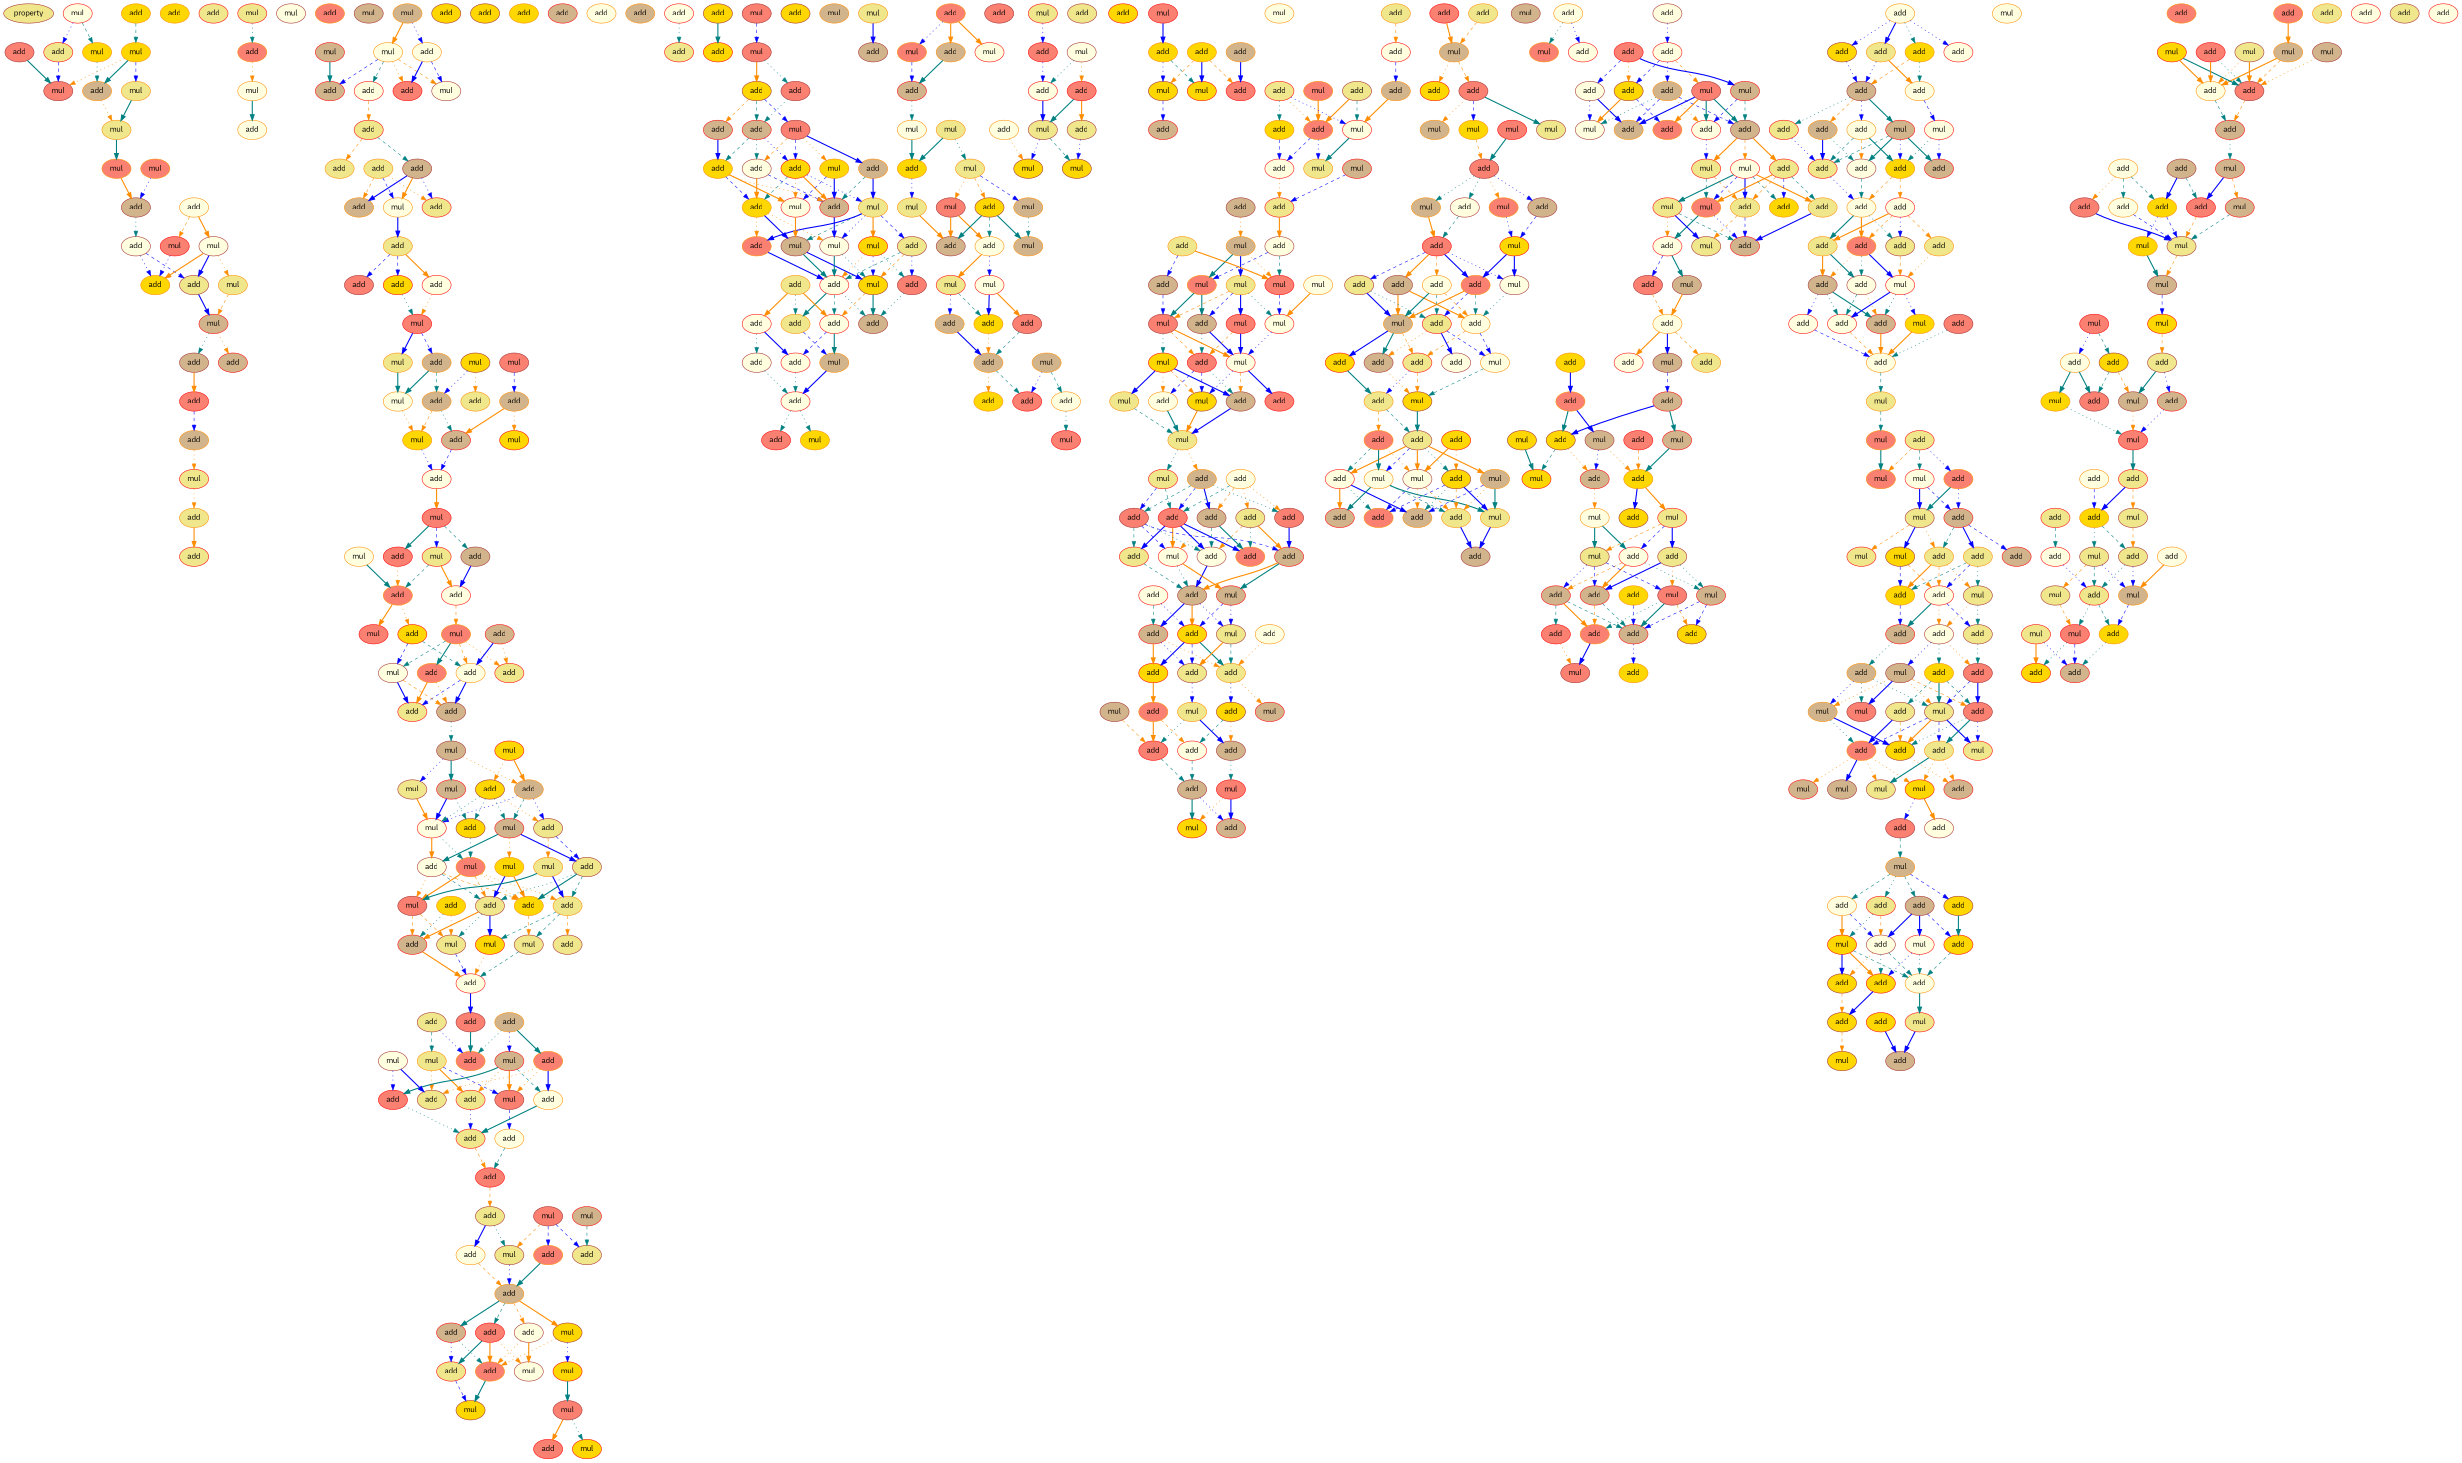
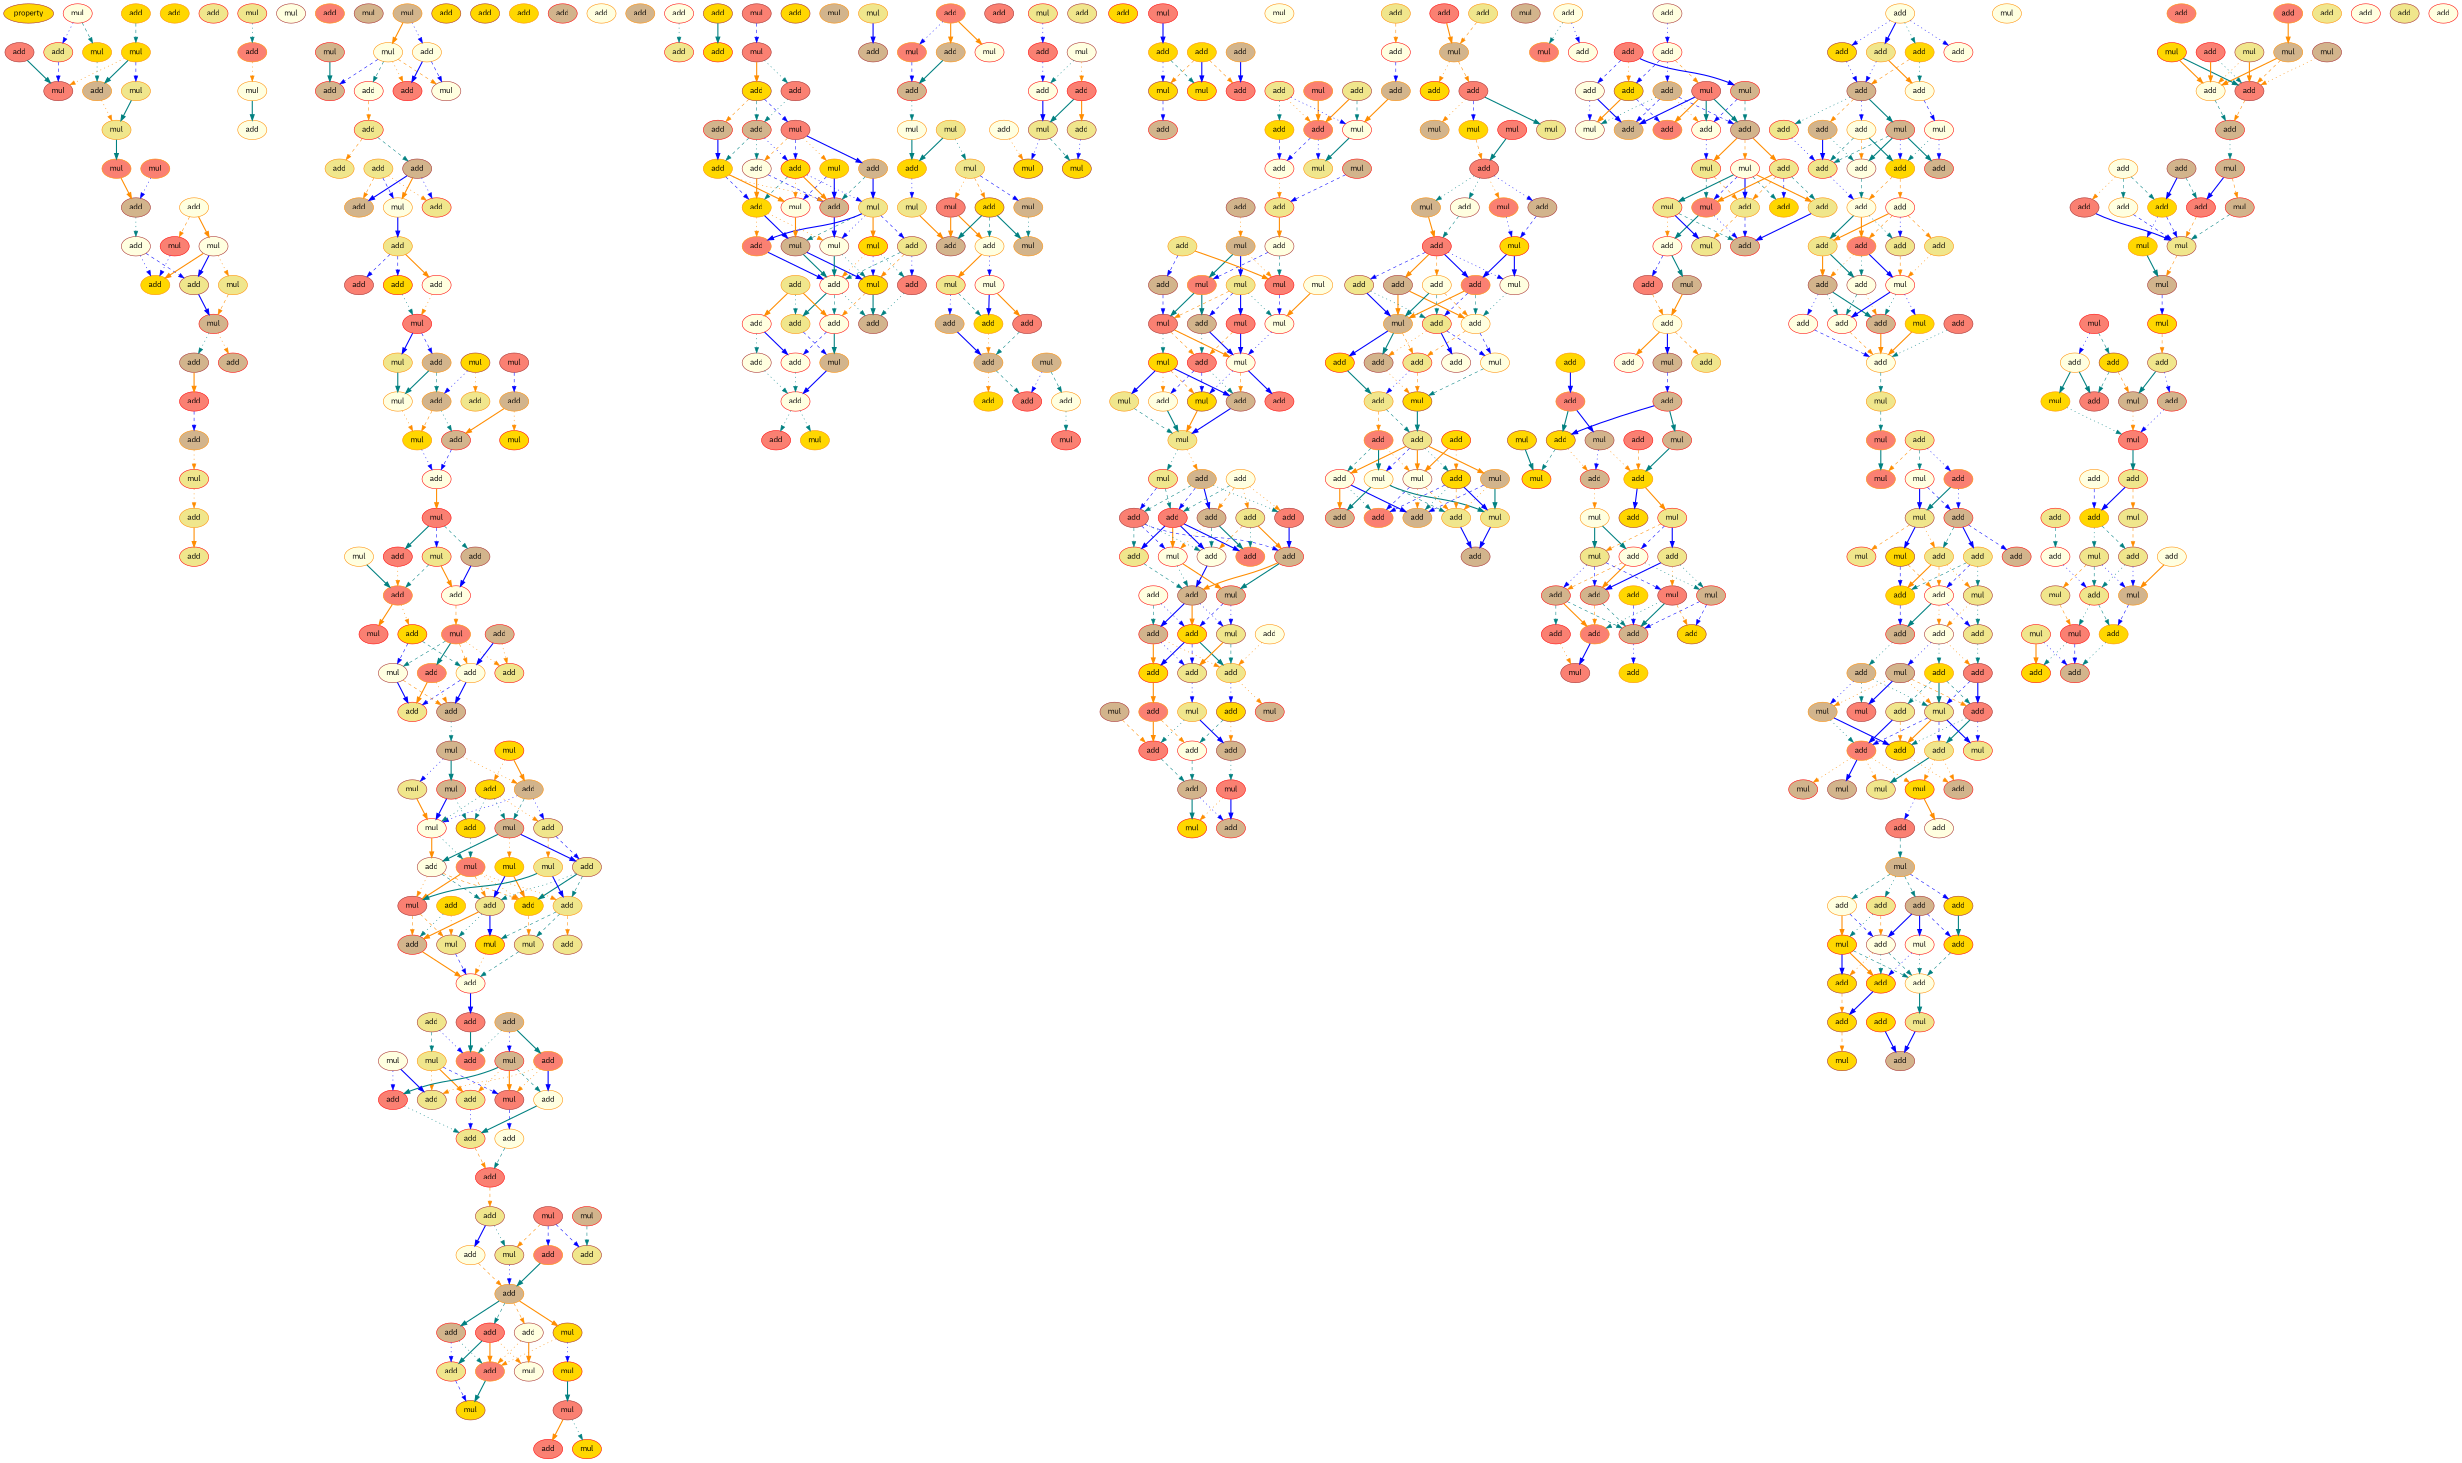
node "property": fillcolor khaki -> gold
